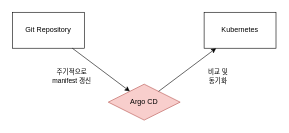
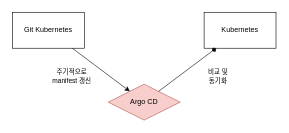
node "Git Repository": label "Git Repository" -> "Git Kubernetes"
edge "Argo CD" -> "Kubernetes": arrowhead classic -> diamond
